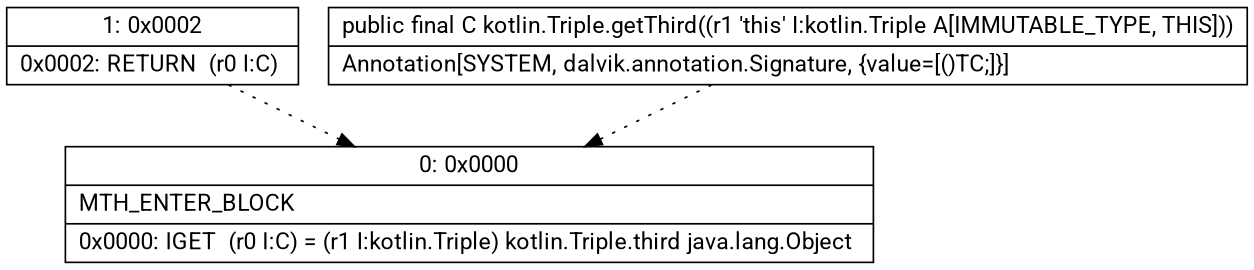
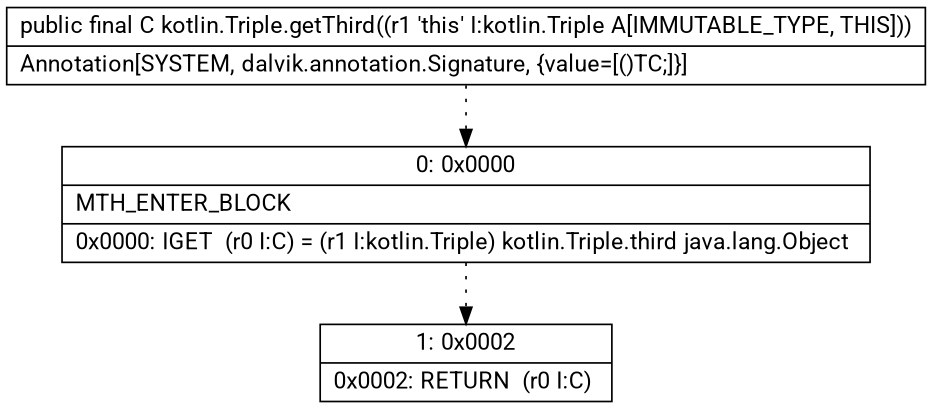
edge "1: 0x0002" -> "0: 0x0000": reversed
